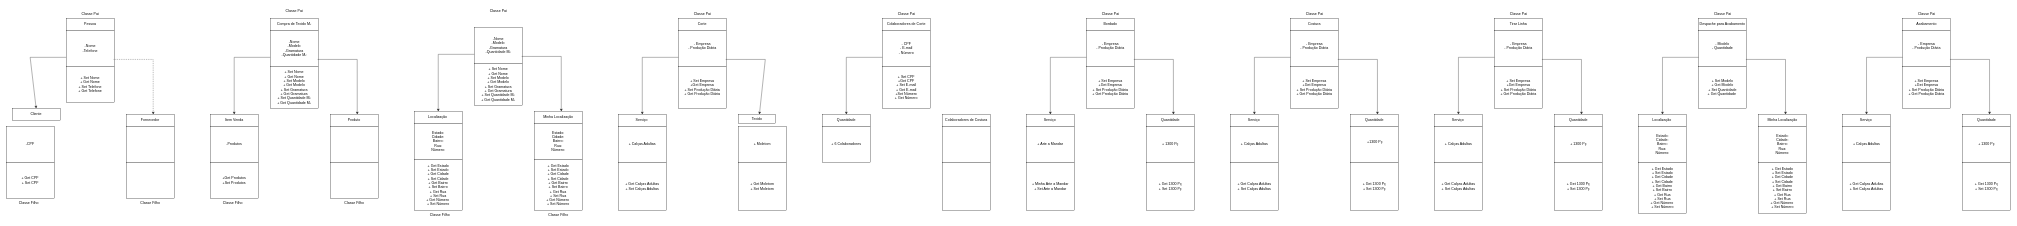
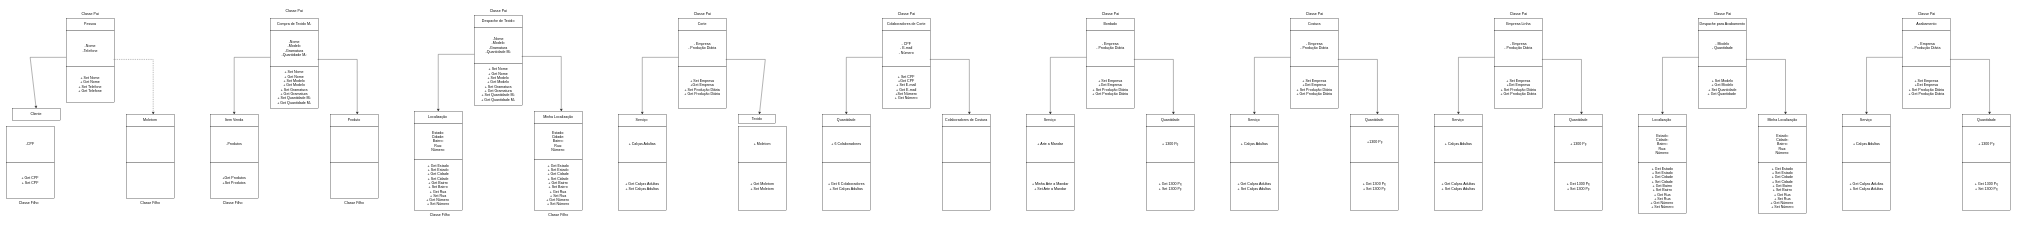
node "Despache de Tecido": added
node "Tirar Linha": label "Tirar Linha" -> "Empresa Linha"
edge "- CPF - E-mail - Número" -> "Colaboradores de Costura": added
node "Fornecedor": label "Fornecedor" -> "Moletom"
node "+ Get 6 Colaboradores + Set Calças Adultas": added
